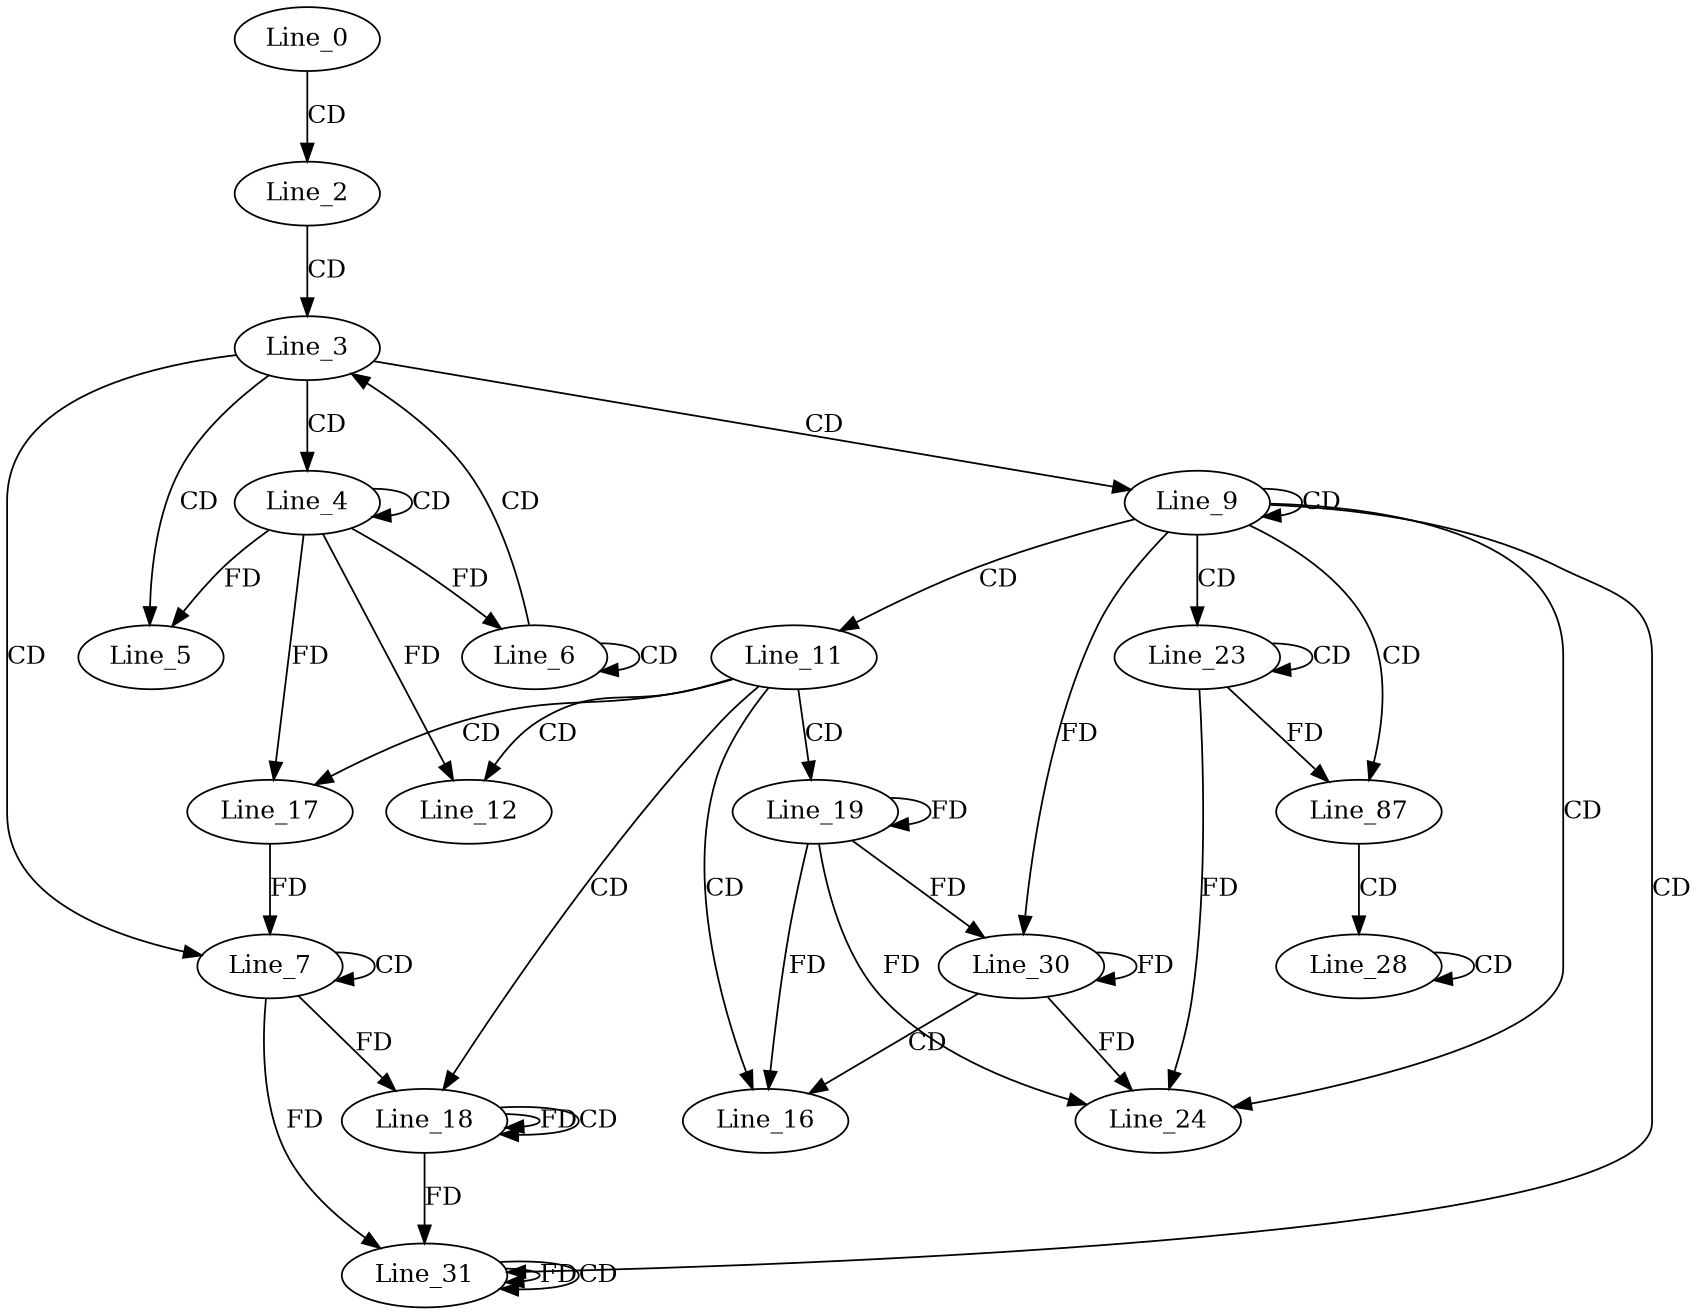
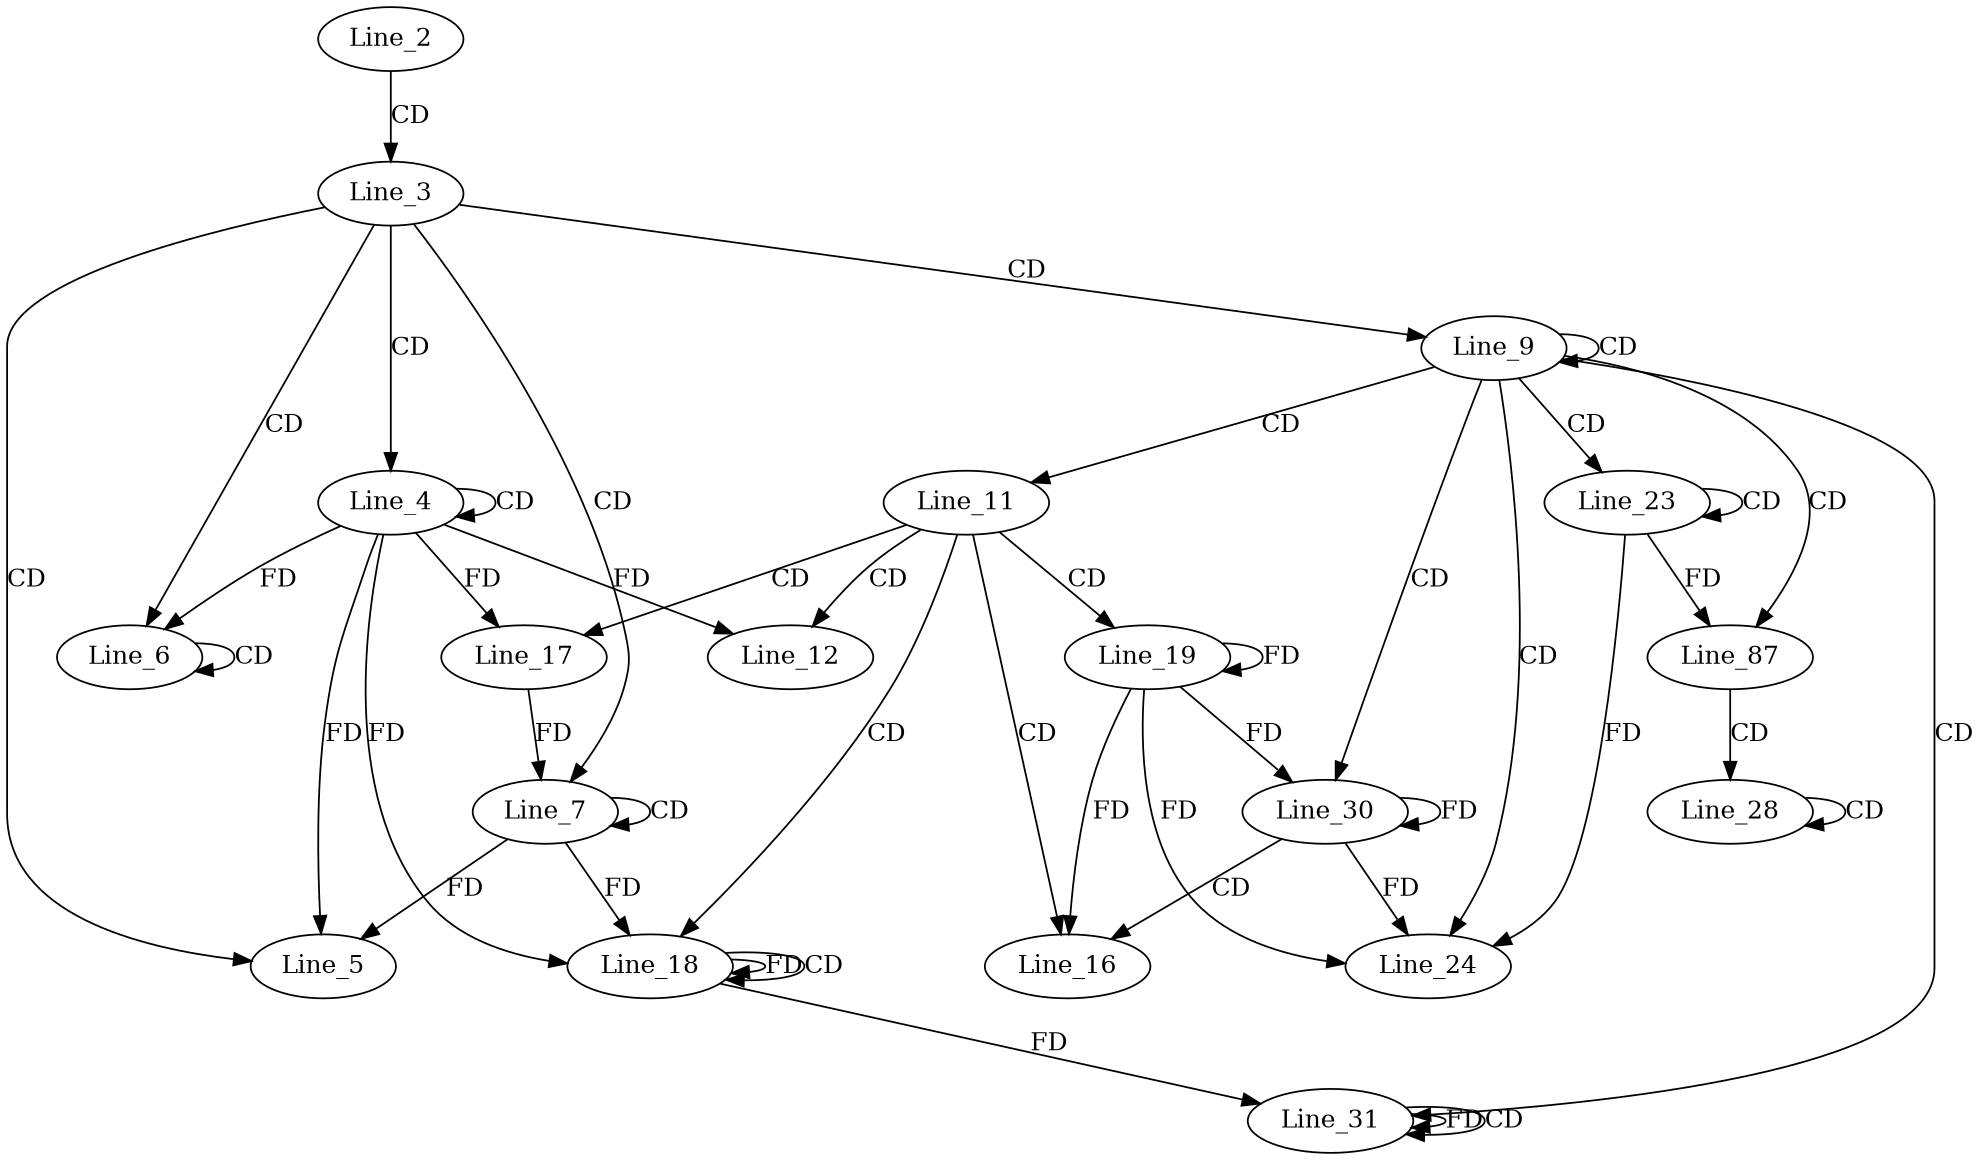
node "Line_0": removed
edge "Line_6" -> "Line_3": reversed
edge "Line_9" -> "Line_30": label "FD" -> "CD"
edge "Line_4" -> "Line_18": added, label "FD"
edge "Line_7" -> "Line_31": now "Line_7" -> "Line_5"
